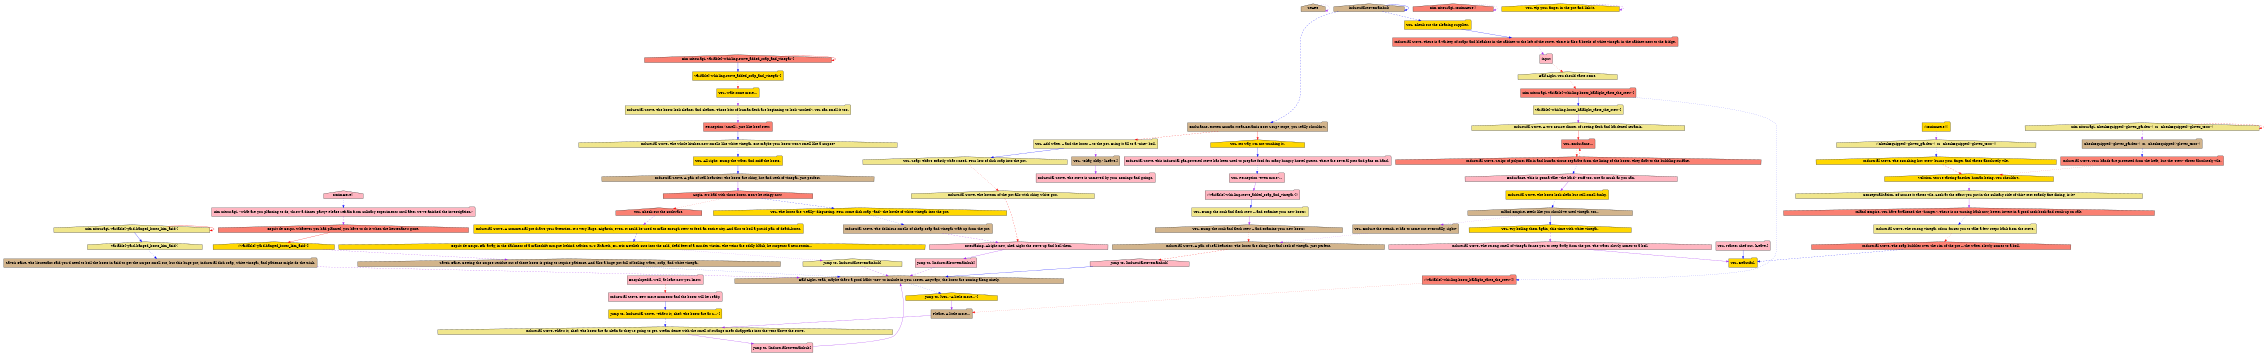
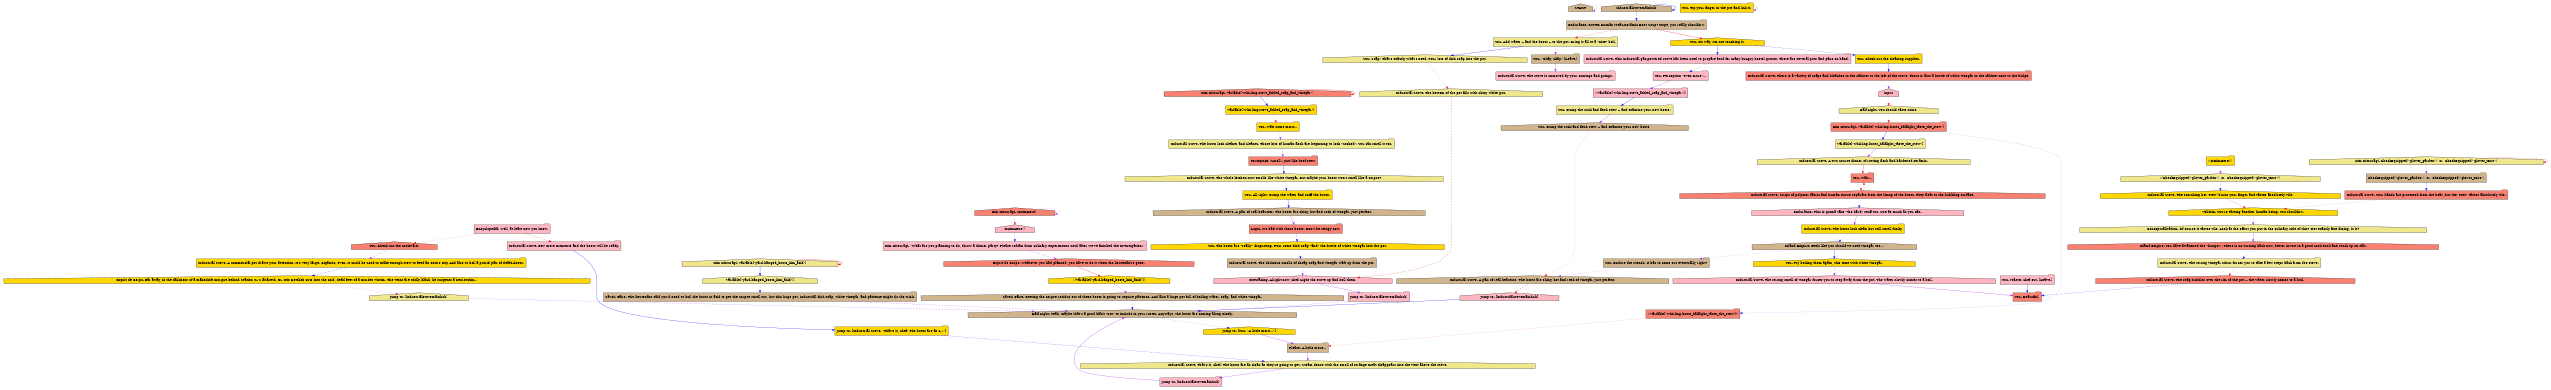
node "You: Tip your finger in the pot and lick it.": shape house -> folder
edge "industrialstovemainhub" -> "You: Check out the cleaning supplies.": now "You: No way, I'm not touching it." -> "You: Check out the cleaning supplies."
node "input": shape folder -> house
node "You: Endurance...": label "You: Endurance..." -> "You: Wait..."
node "Logic: It's bad with those boots. Don't be stingy now.": shape house -> folder
edge "Logic: It's bad with those boots. Don't be stingy now." -> "You: Check out the cookware.": now "Encyclopedia: Well, at least now you know." -> "You: Check out the cookware."
edge "Kim Kitsuragi: IsKimHere()" -> "IsKimHere()": added
node "You: Beautiful.": fillcolor gold -> salmon
